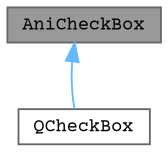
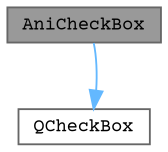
edge "QCheckBox" -> "AniCheckBox": reversed
